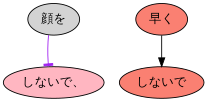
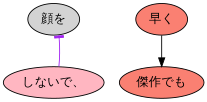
edge "顔を" -> "しないで、": reversed
node "しないで": label "しないで" -> "傑作でも"
